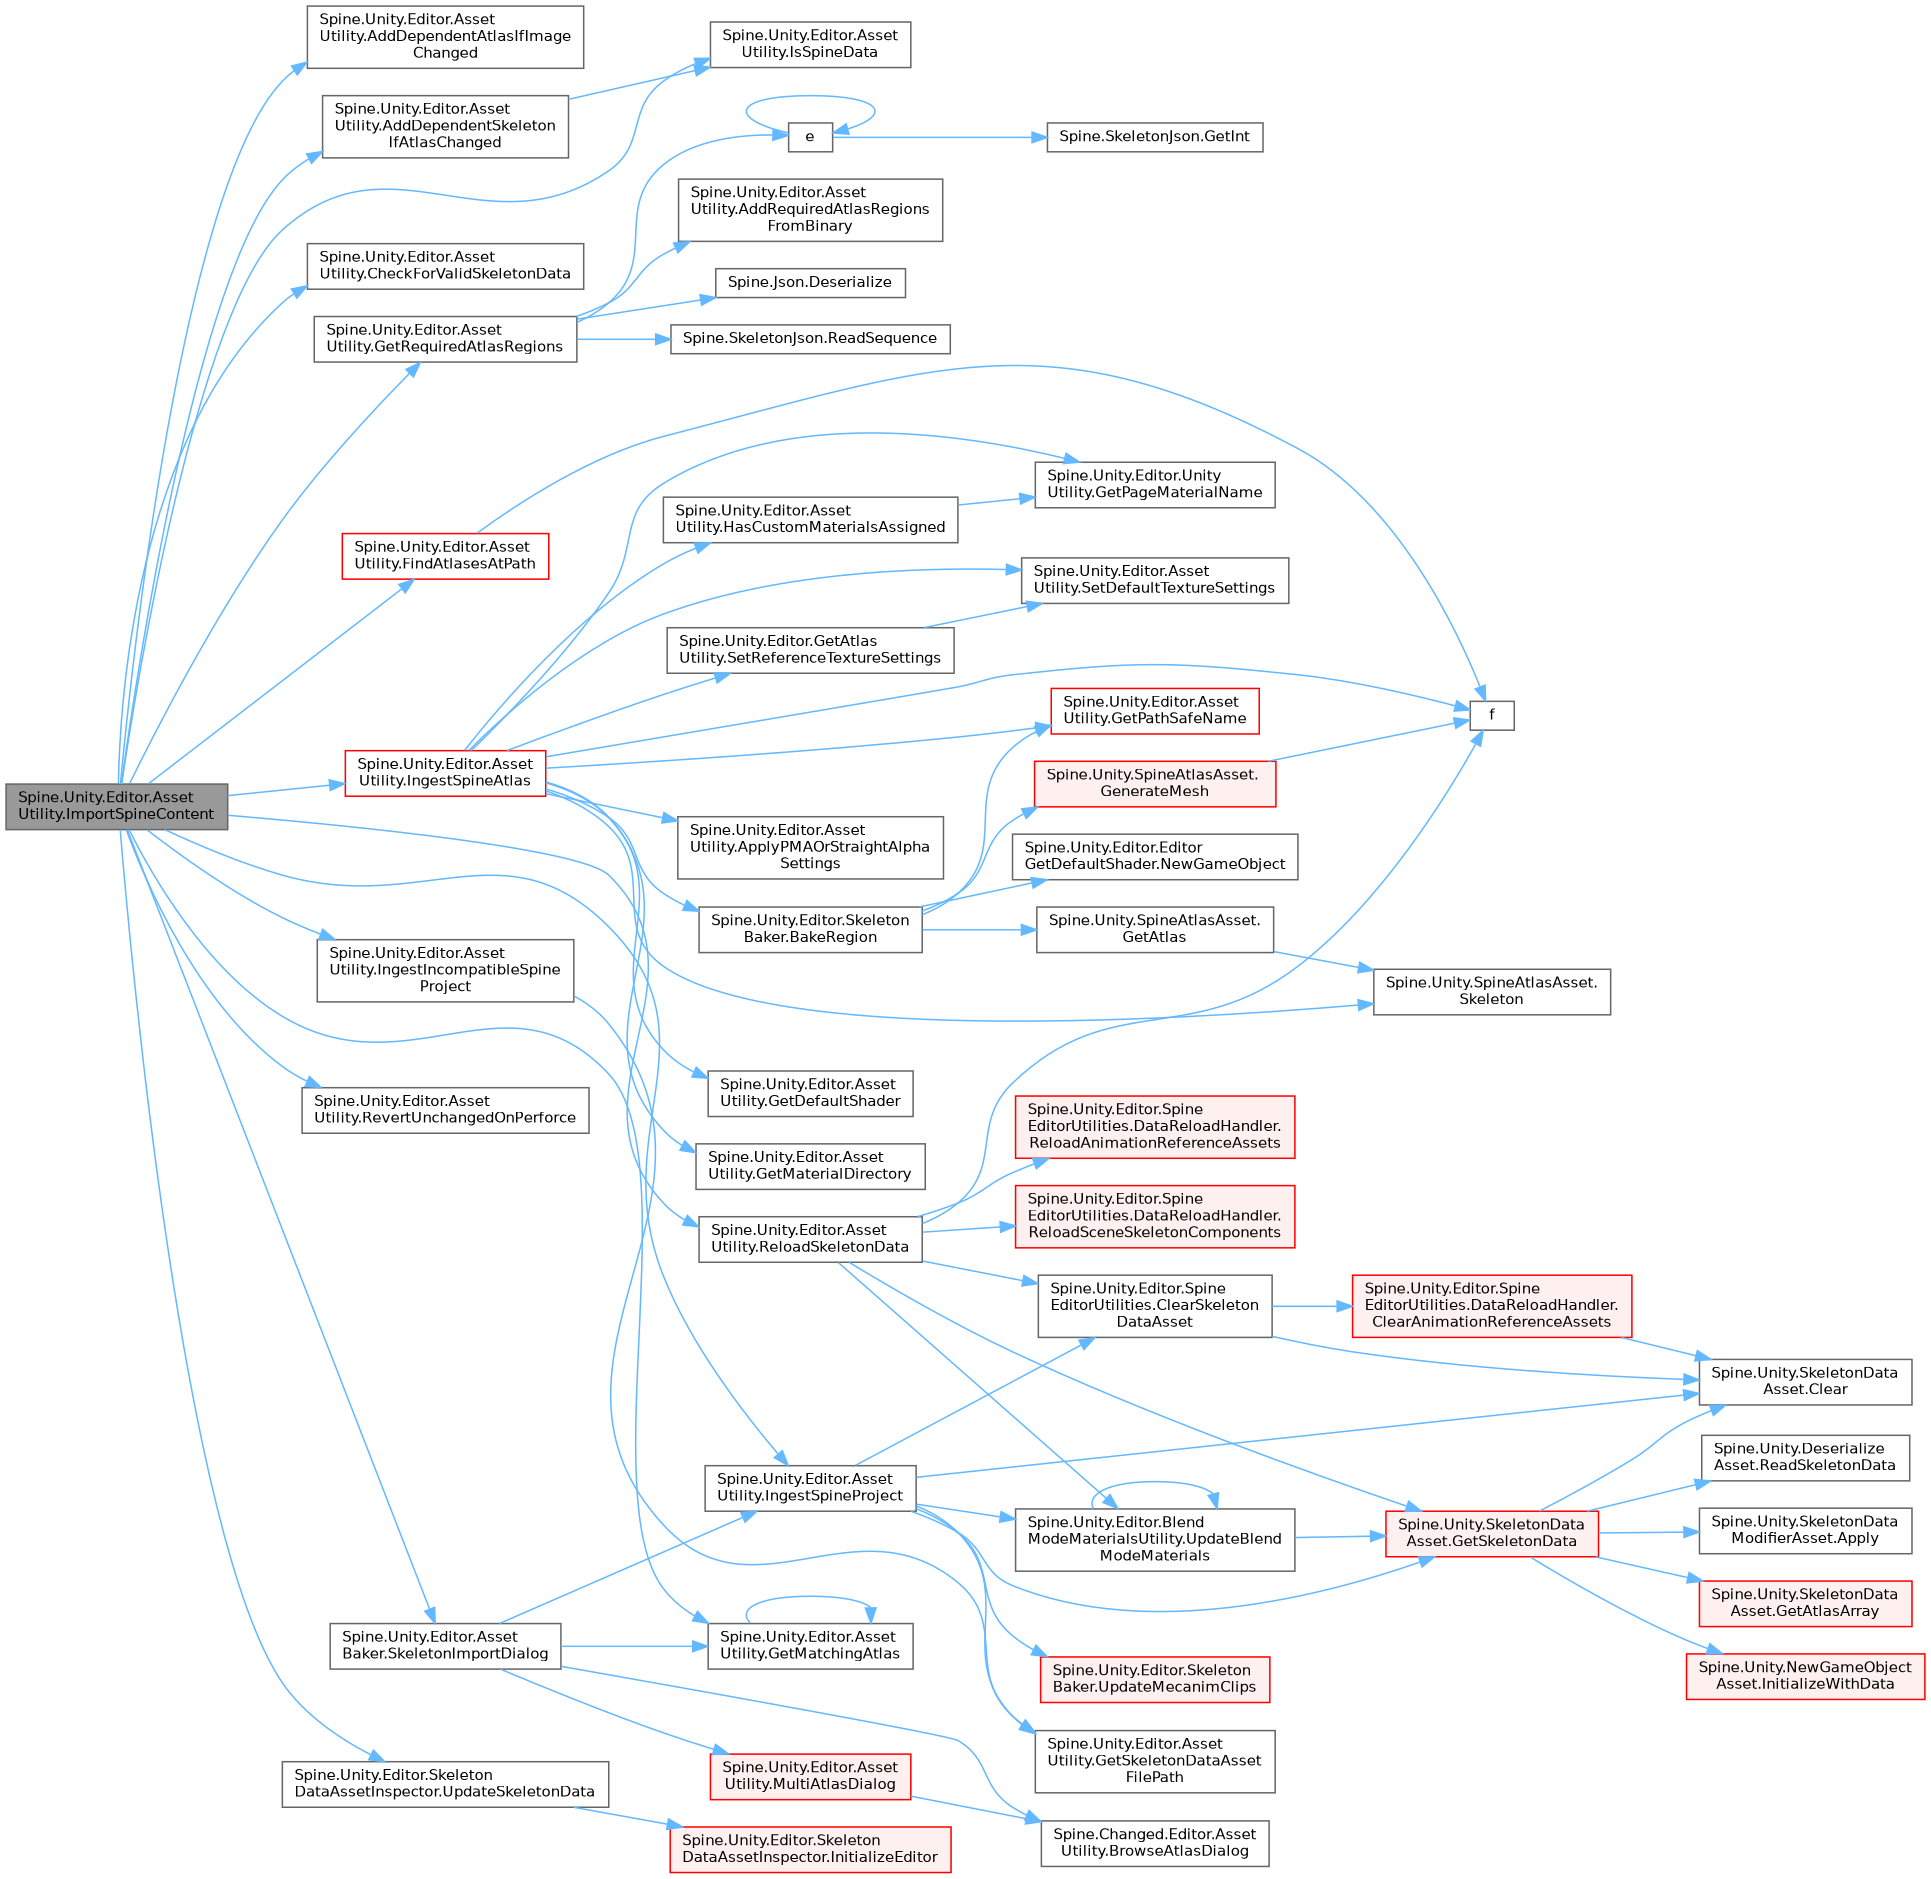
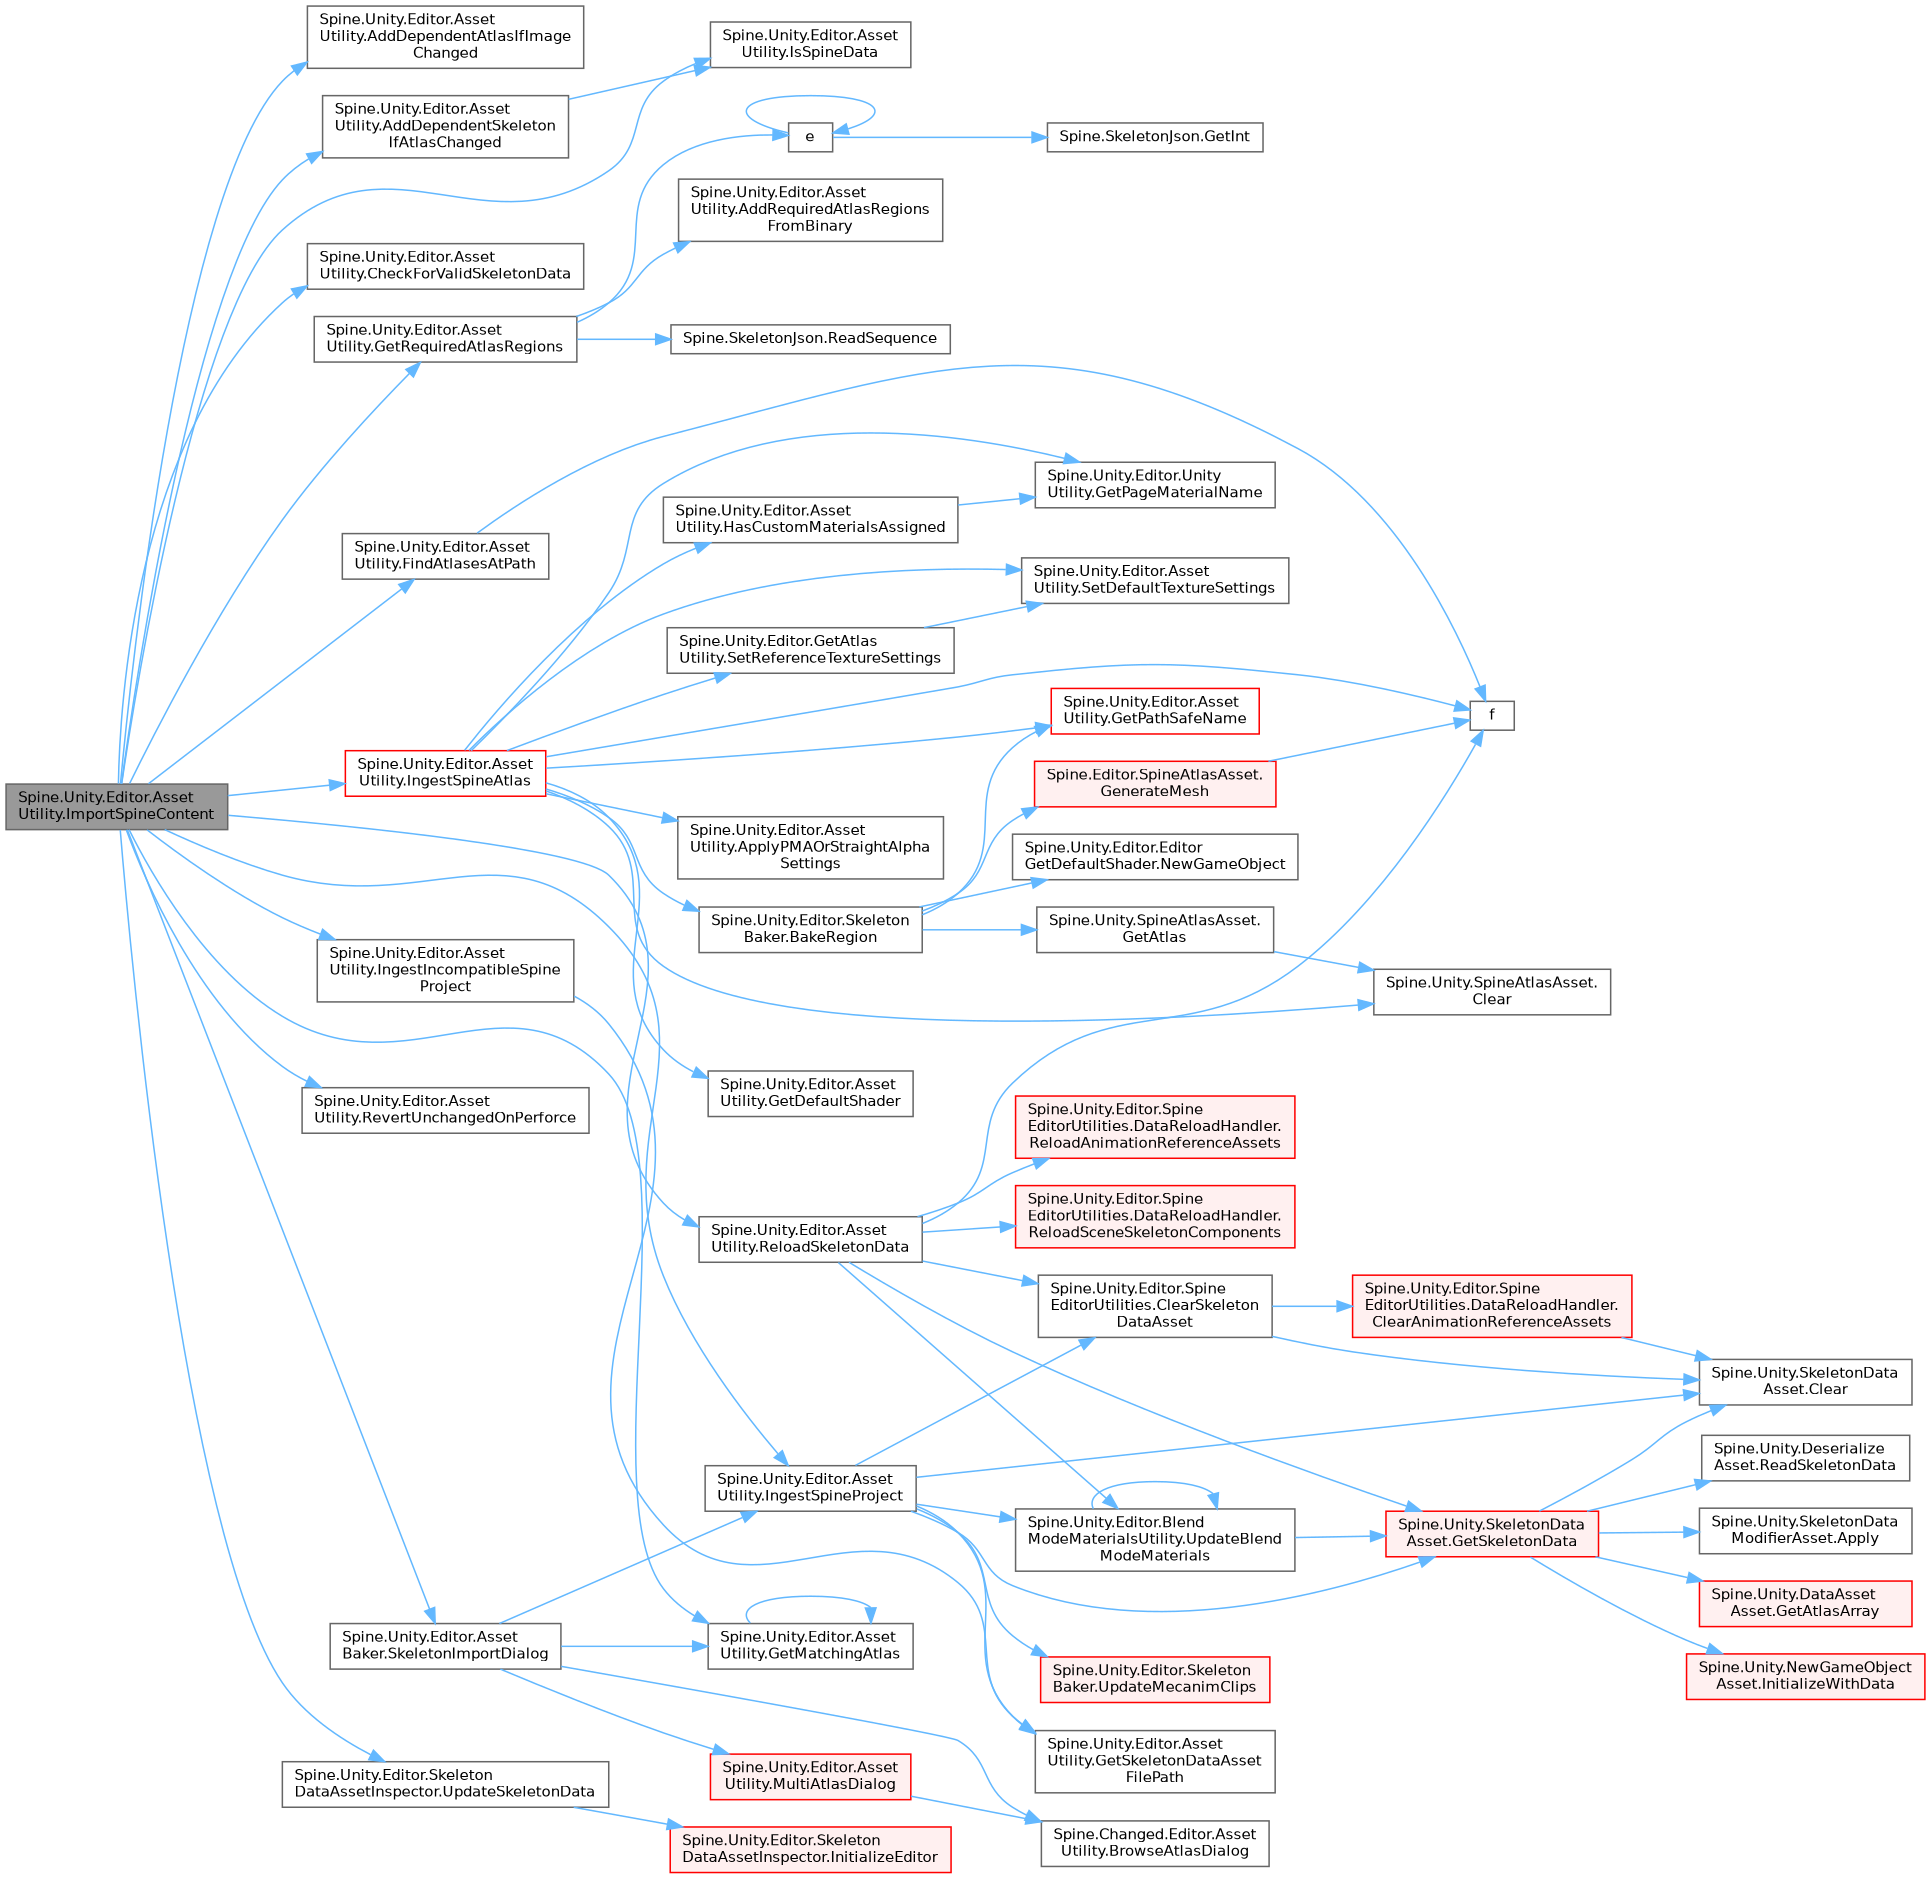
node "Spine.Json.Deserialize": removed
node "Spine.Unity.Editor.Asset Utility.FindAtlasesAtPath": color red -> grey40
node "Spine.Unity.SpineAtlasAsset. GenerateMesh": label "Spine.Unity.SpineAtlasAsset. GenerateMesh" -> "Spine.Editor.SpineAtlasAsset. GenerateMesh"
node "Spine.Unity.SpineAtlasAsset. Skeleton": label "Spine.Unity.SpineAtlasAsset. Skeleton" -> "Spine.Unity.SpineAtlasAsset. Clear"
node "Spine.Unity.Editor.Asset Utility.GetMaterialDirectory": removed
node "Spine.Unity.SkeletonData Asset.GetAtlasArray": label "Spine.Unity.SkeletonData Asset.GetAtlasArray" -> "Spine.Unity.DataAsset Asset.GetAtlasArray"
